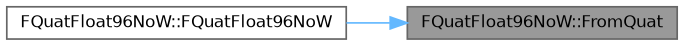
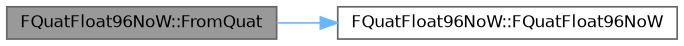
edge "FQuatFloat96NoW::FQuatFloat96NoW" -> "FQuatFloat96NoW::FromQuat": reversed
